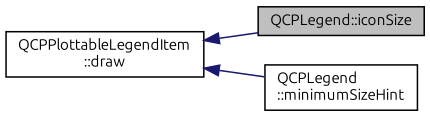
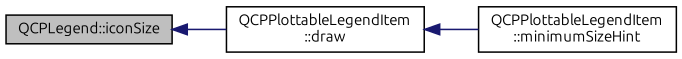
edge "QCPLegend::iconSize" -> "QCPPlottableLegendItem ::draw": reversed
node "QCPLegend ::minimumSizeHint": label "QCPLegend ::minimumSizeHint" -> "QCPPlottableLegendItem ::minimumSizeHint"
